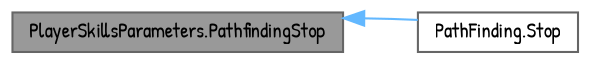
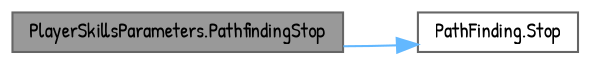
edge "PathFinding.Stop" -> "PlayerSkillsParameters.PathfindingStop": reversed
